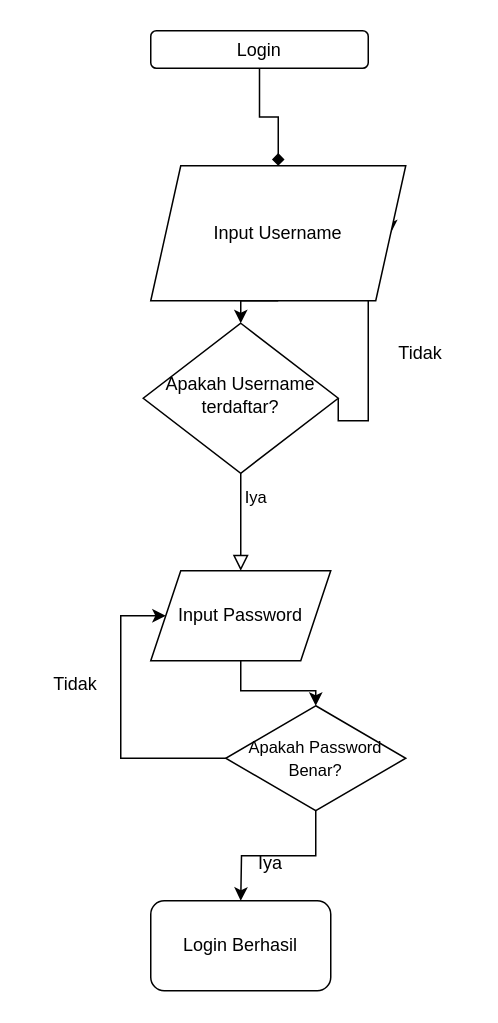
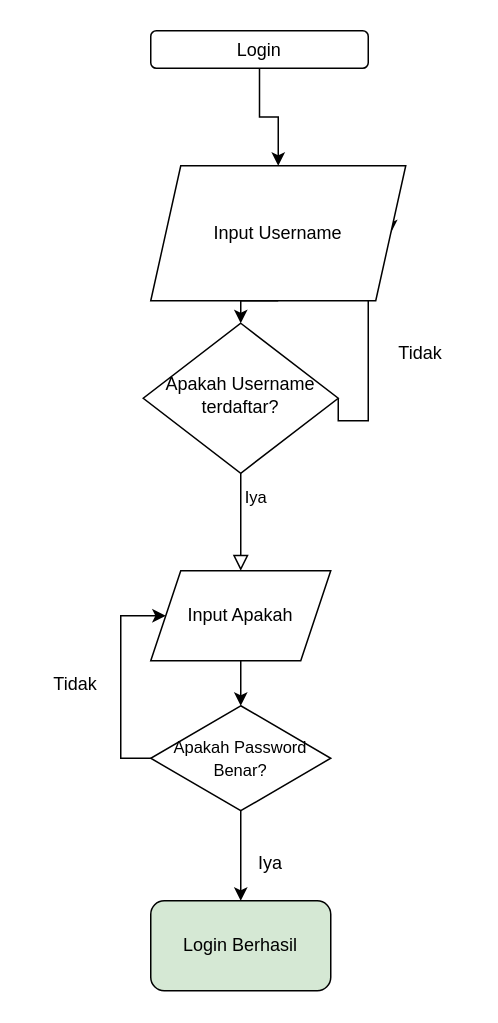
edge "Login" -> "Input Username": arrowhead diamond -> classic
node "Input Password": label "Input Password" -> "Input Apakah"
node "Apakah Password Benar?": moved (316, 758) -> (241, 758)
node "Login Berhasil": fillcolor #ffffff -> #d5e8d4
